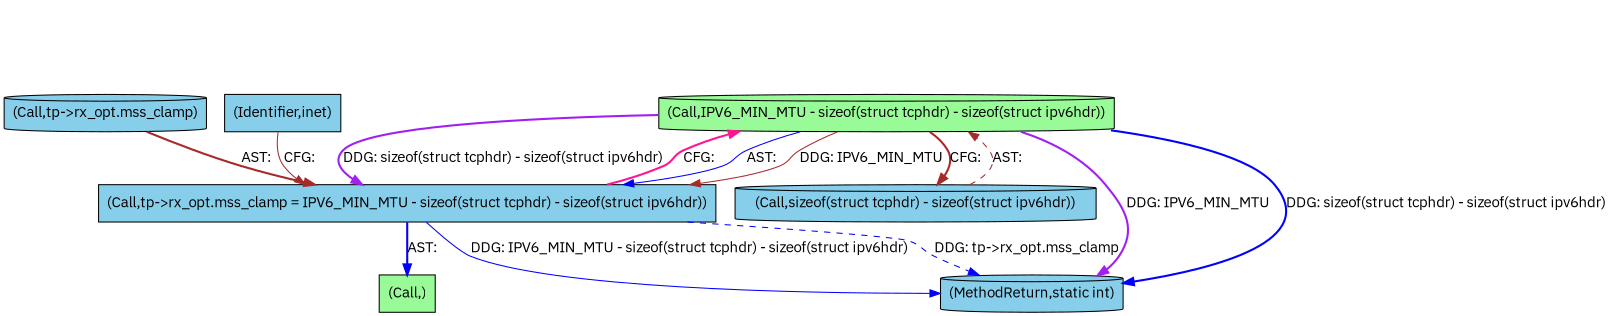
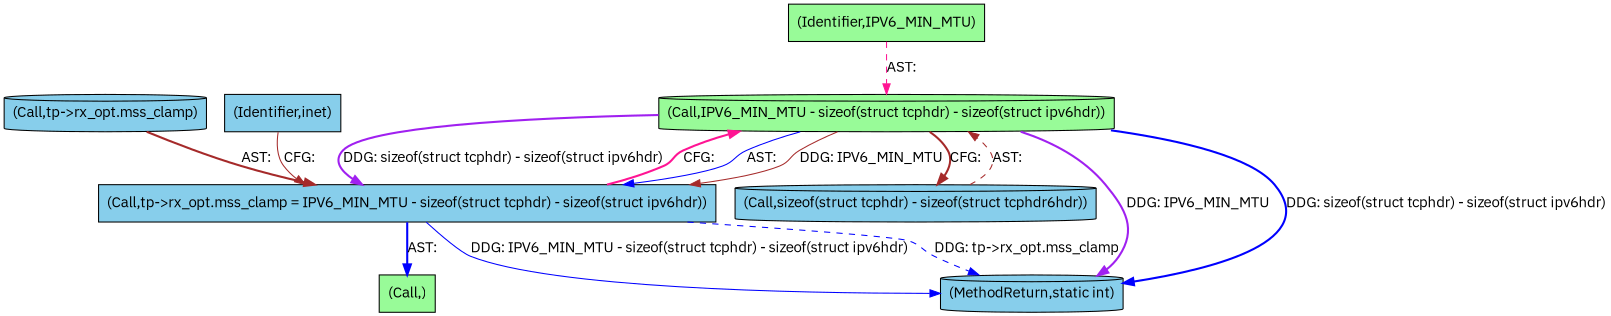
node "(Identifier,IPV6_MIN_MTU)": added
node "(Call,sizeof(struct tcphdr) - sizeof(struct ipv6hdr))": label "(Call,sizeof(struct tcphdr) - sizeof(struct ipv6hdr))" -> "(Call,sizeof(struct tcphdr) - sizeof(struct tcphdr6hdr))"
